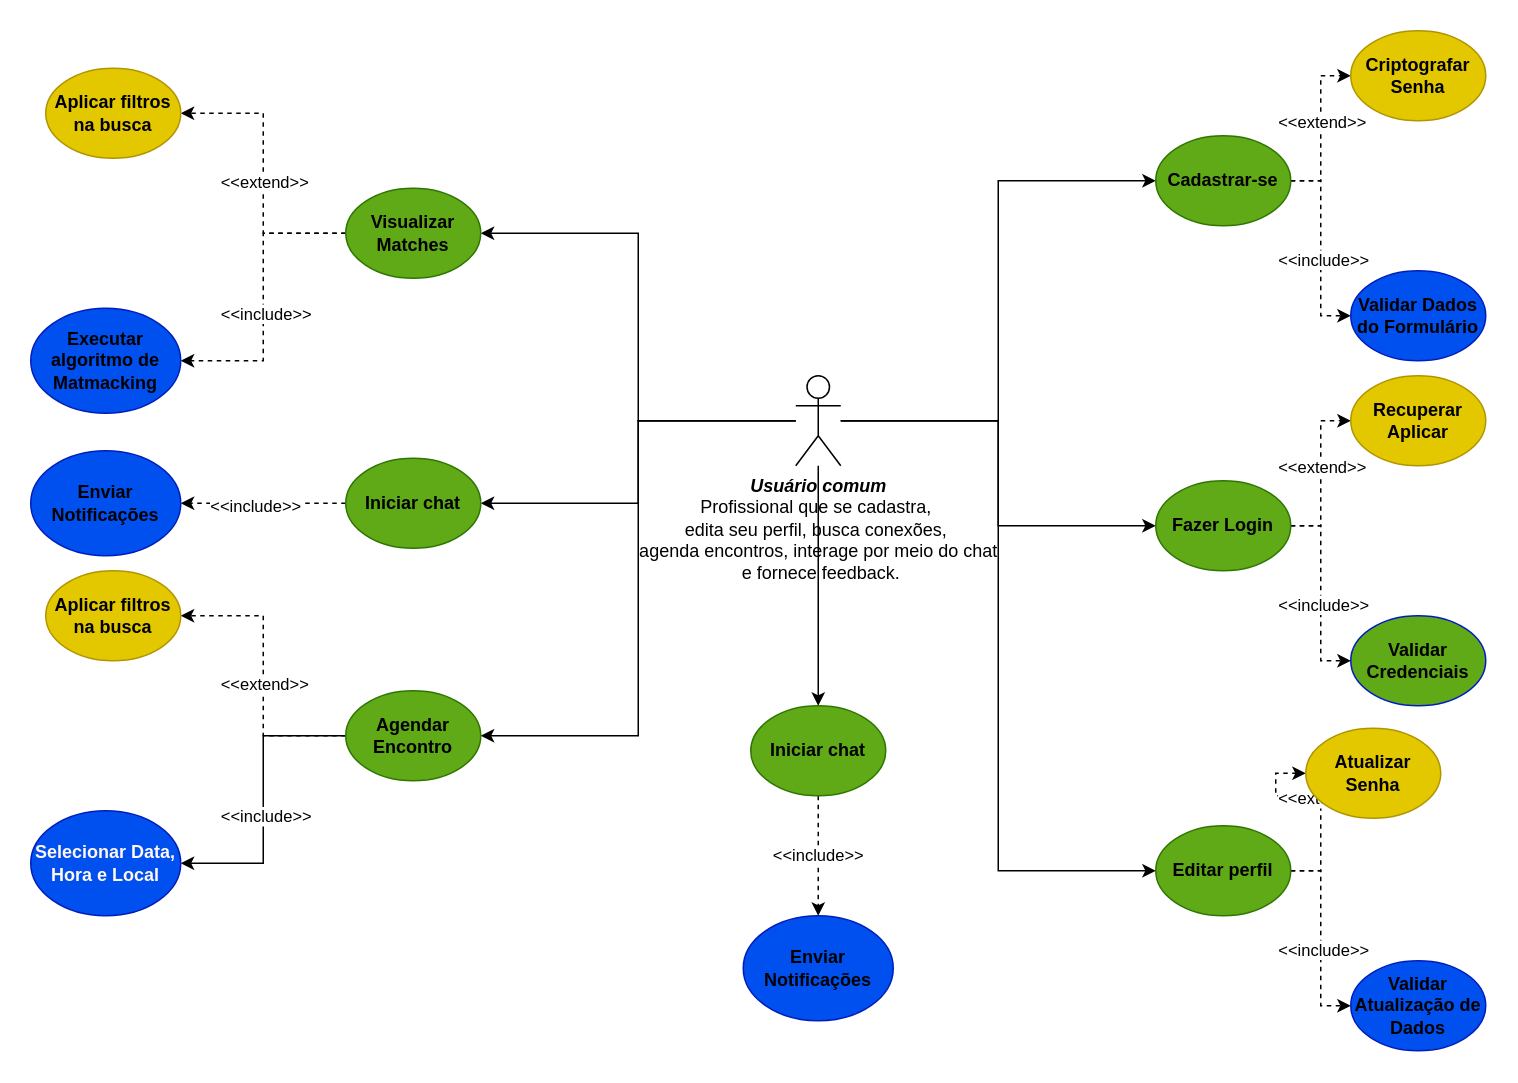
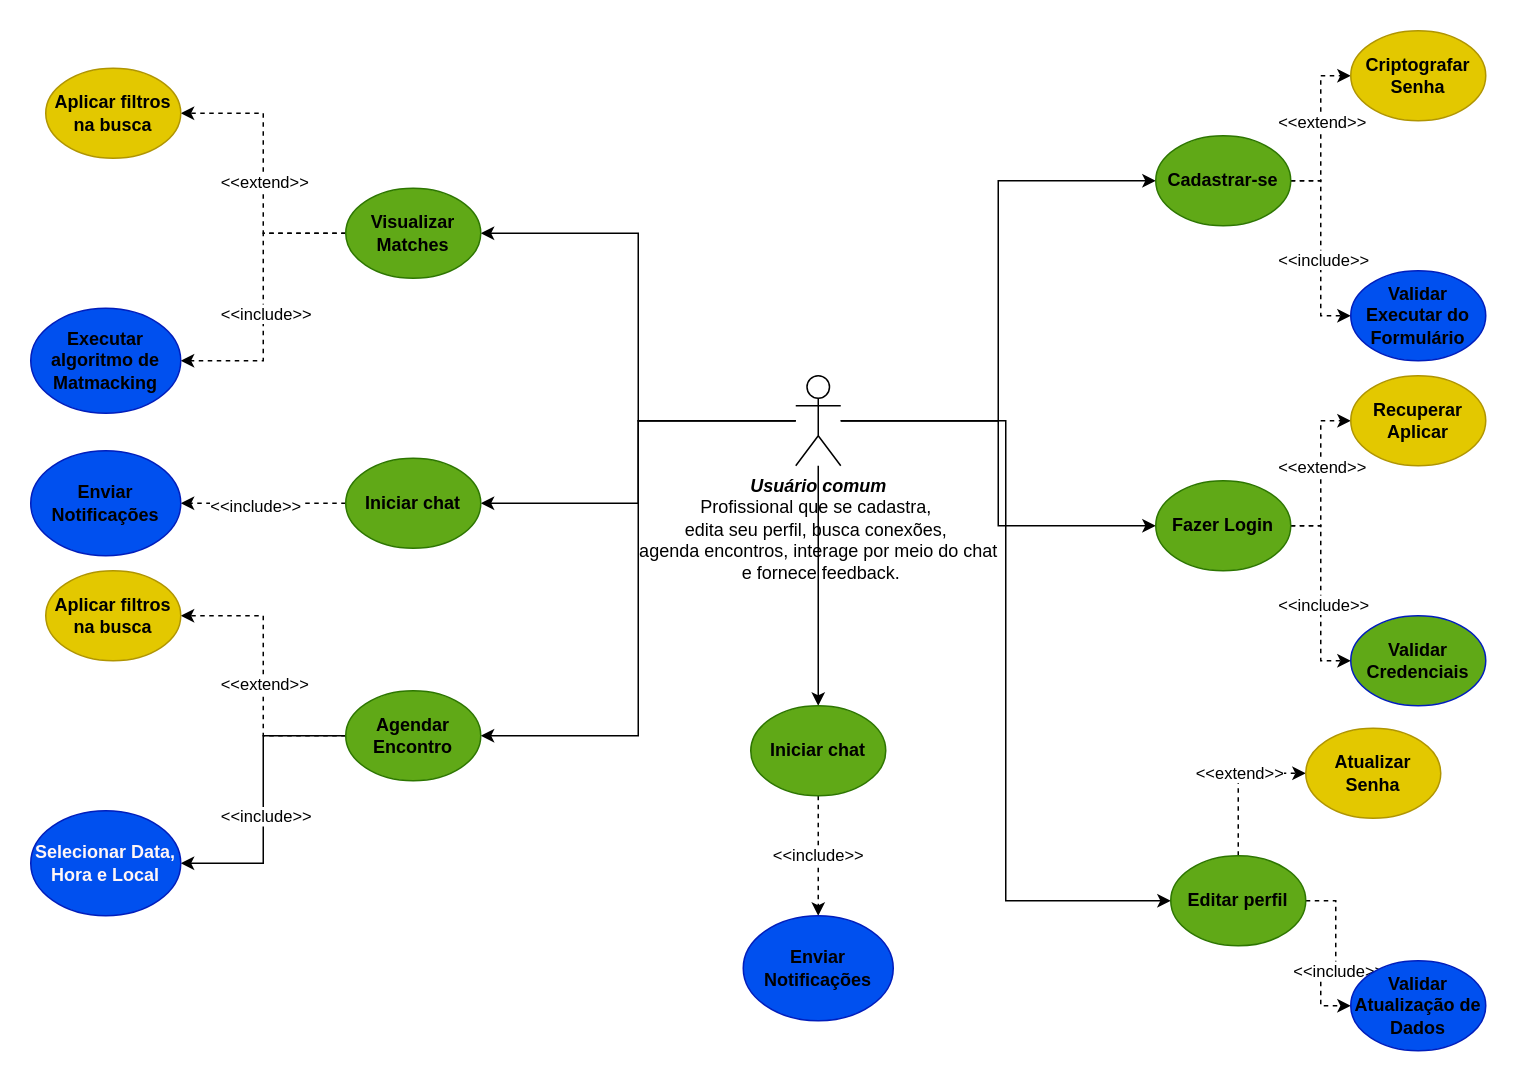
node "Validar Dados do Formulário": label "Validar Dados do Formulário" -> "Validar Executar do Formulário"
node "Editar perfil": moved (1223, 871) -> (1238, 901)
